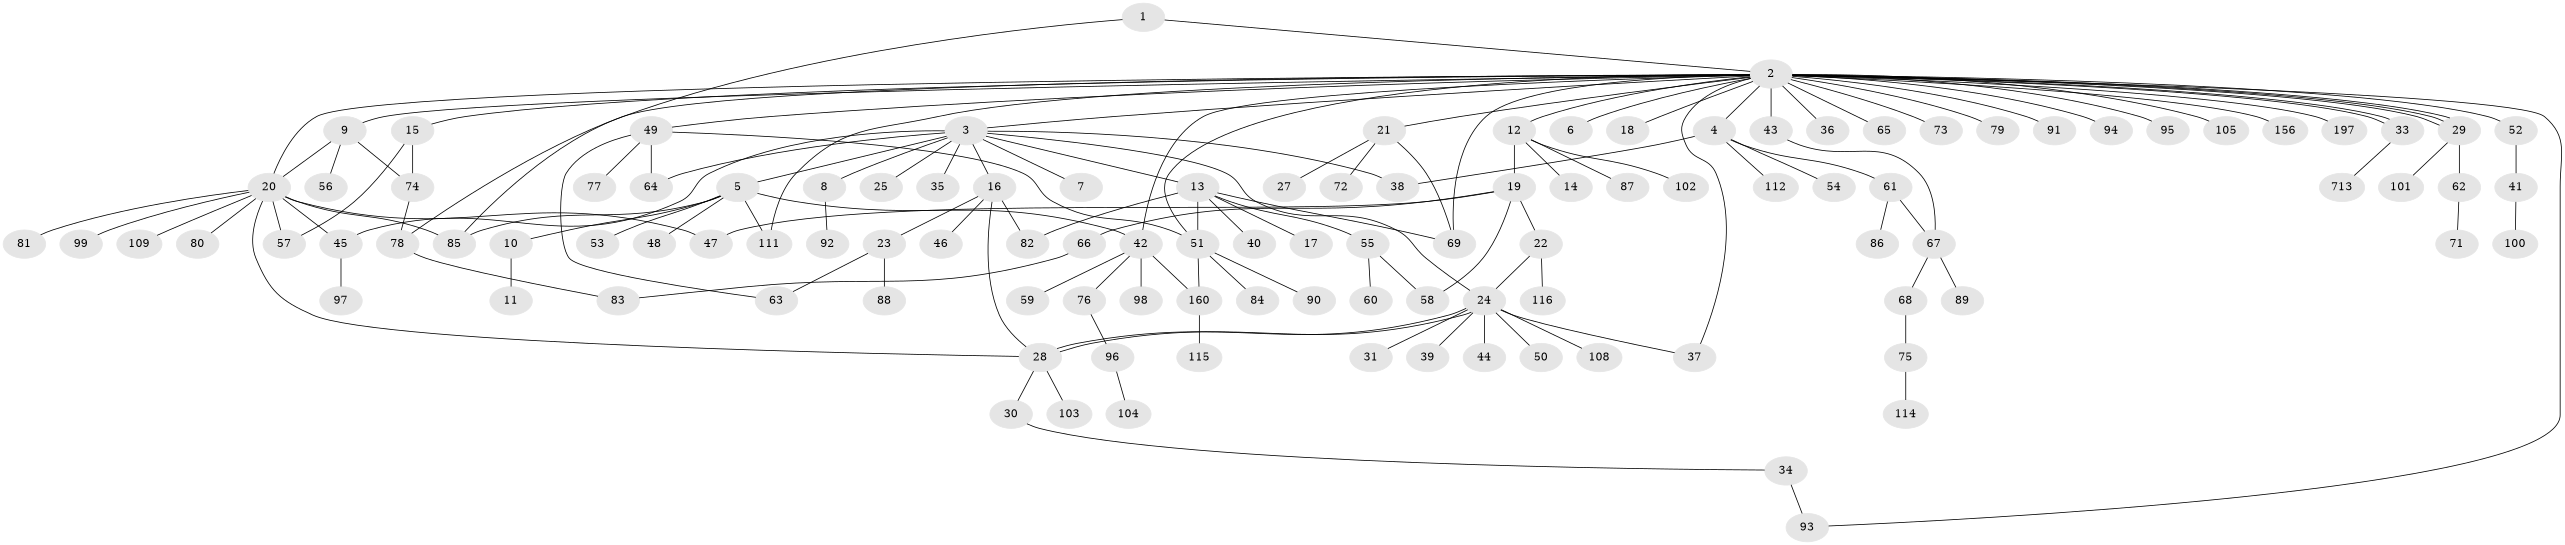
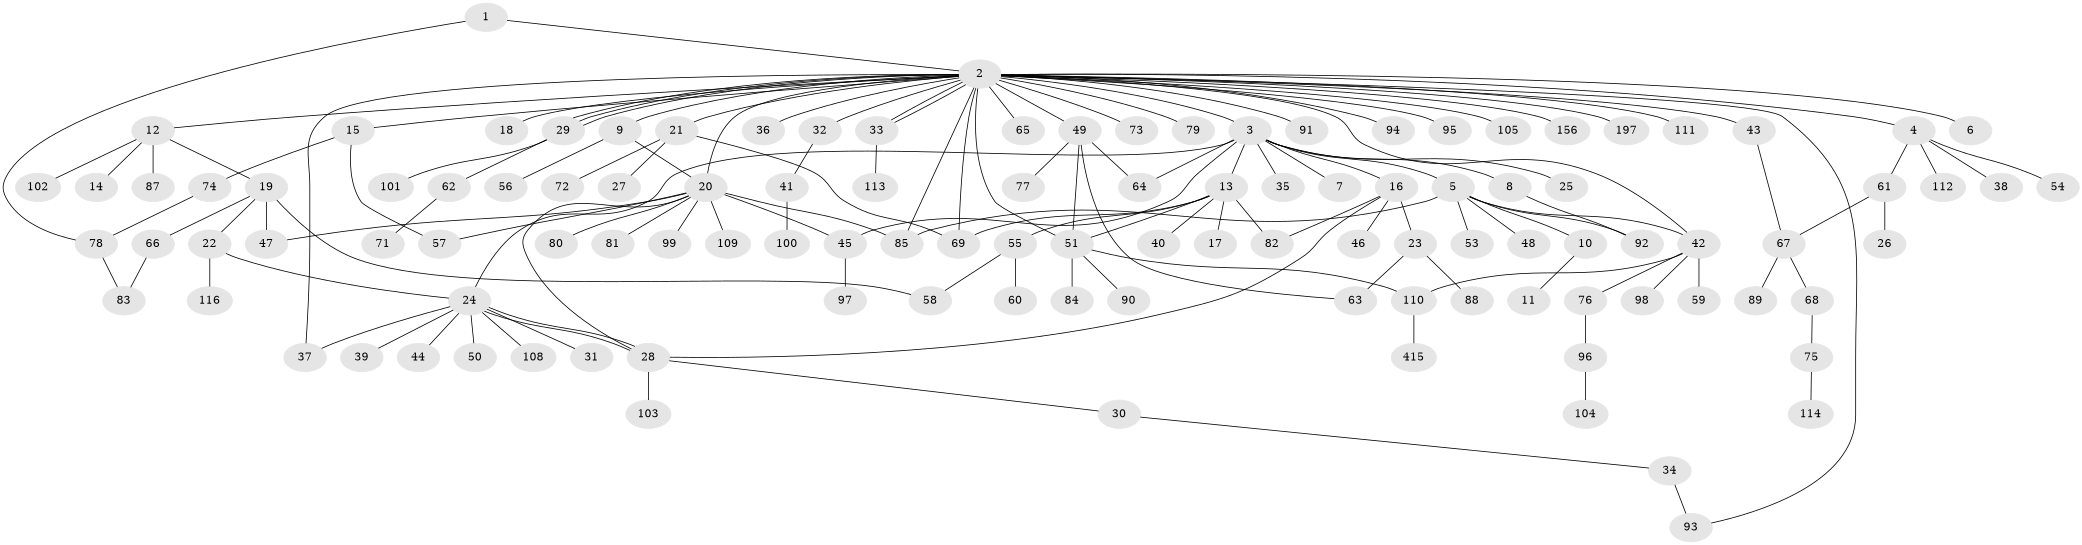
node "52": label "52" -> "32"
edge "3" -- "38": removed
edge "9" -- "74": removed
node "713": label "713" -> "113"
edge "5" -- "111": now "5" -- "92"
node "86": label "86" -> "26"
node "160": label "160" -> "110"
node "115": label "115" -> "415"
